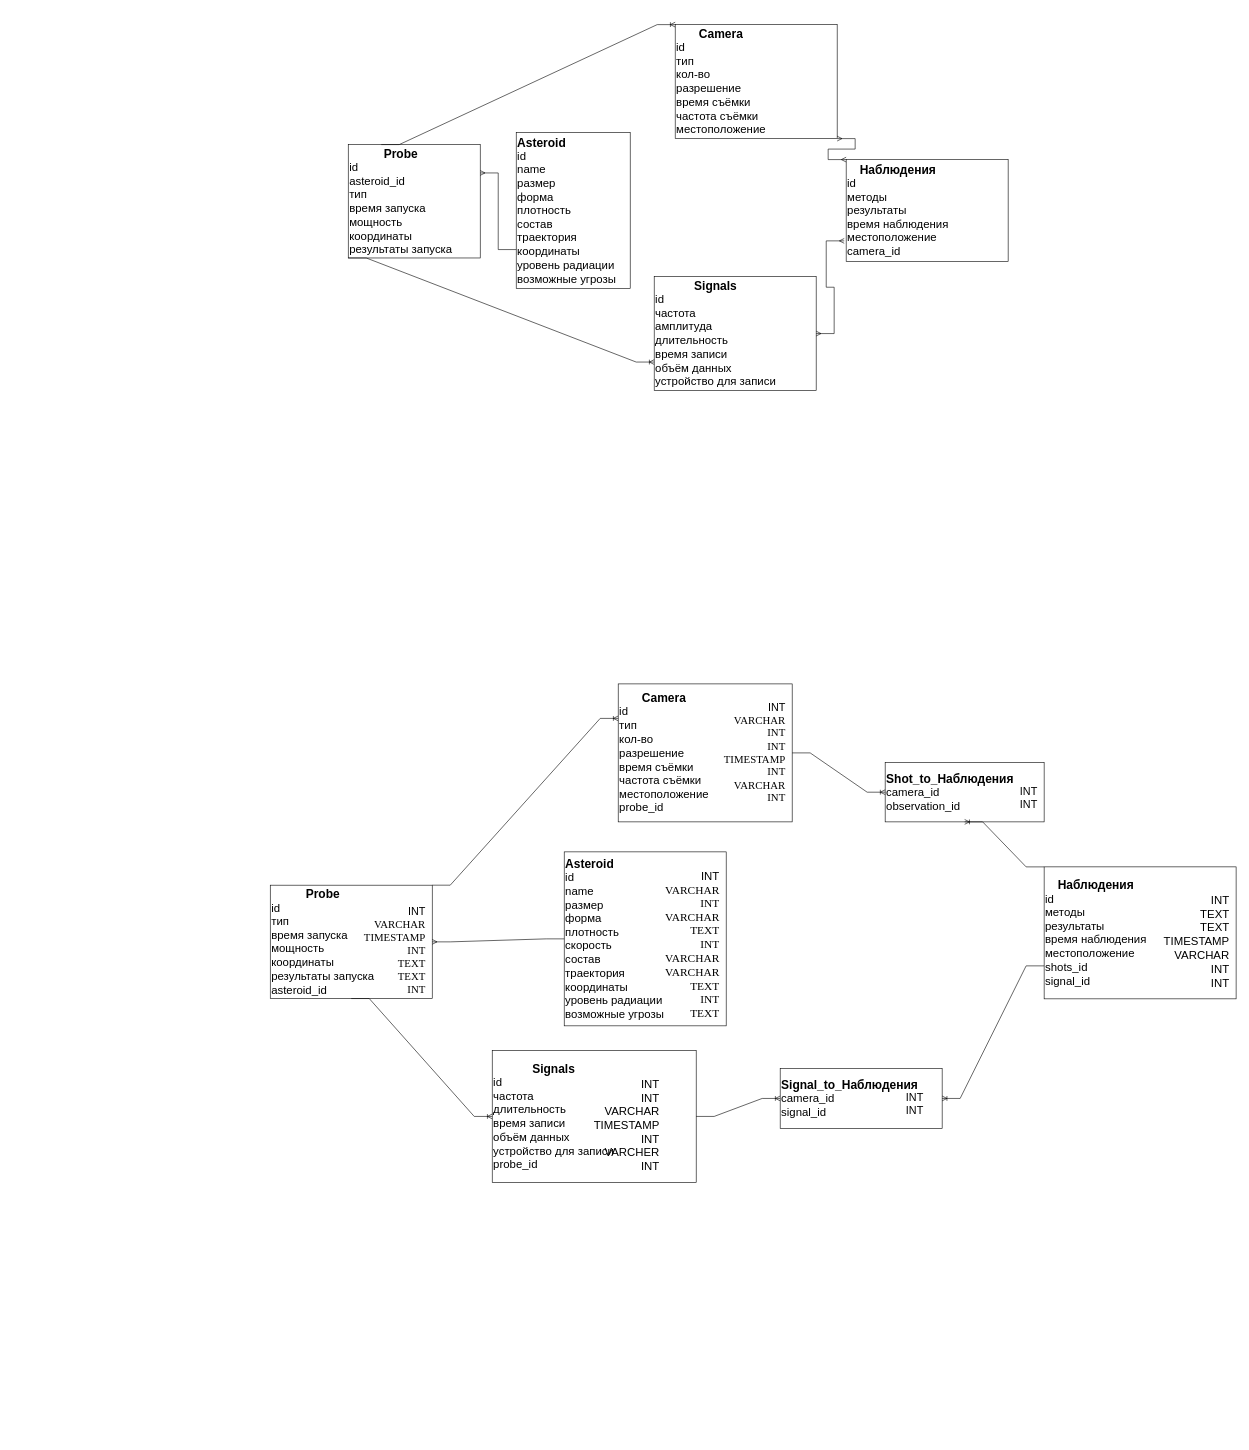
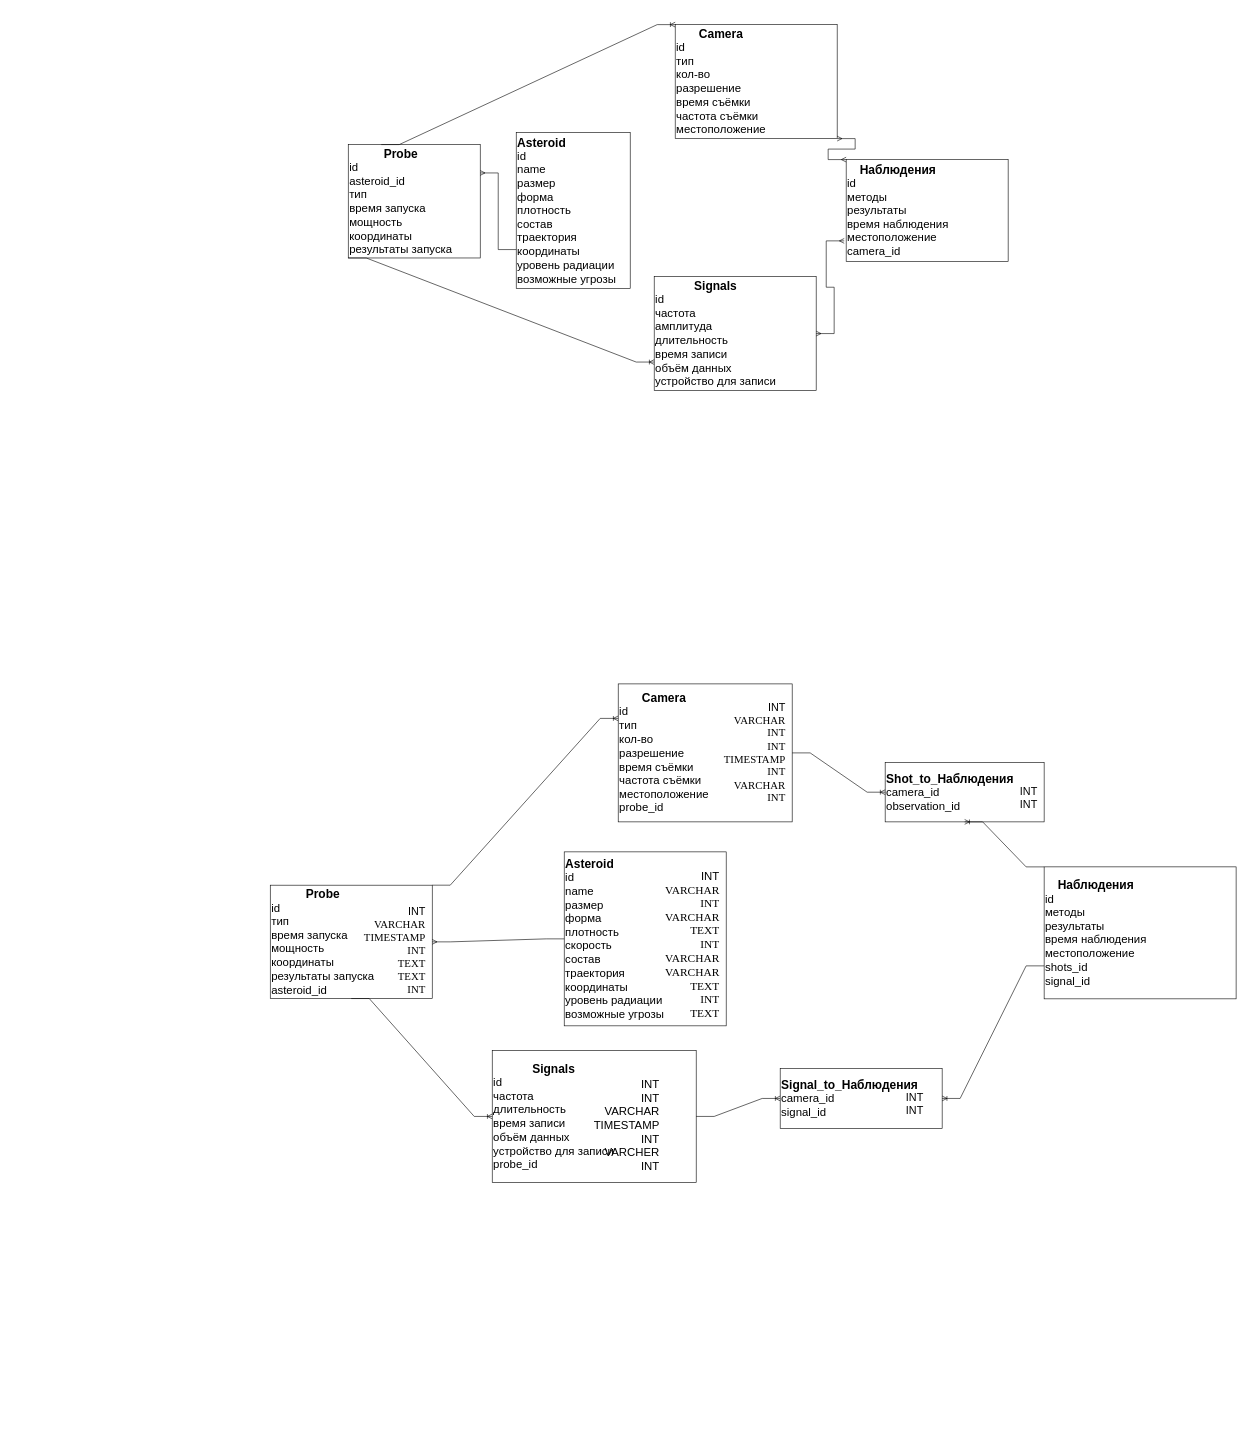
node "INT TEXT TEXT TIMESTAMP VARCHAR INT INT": removed
